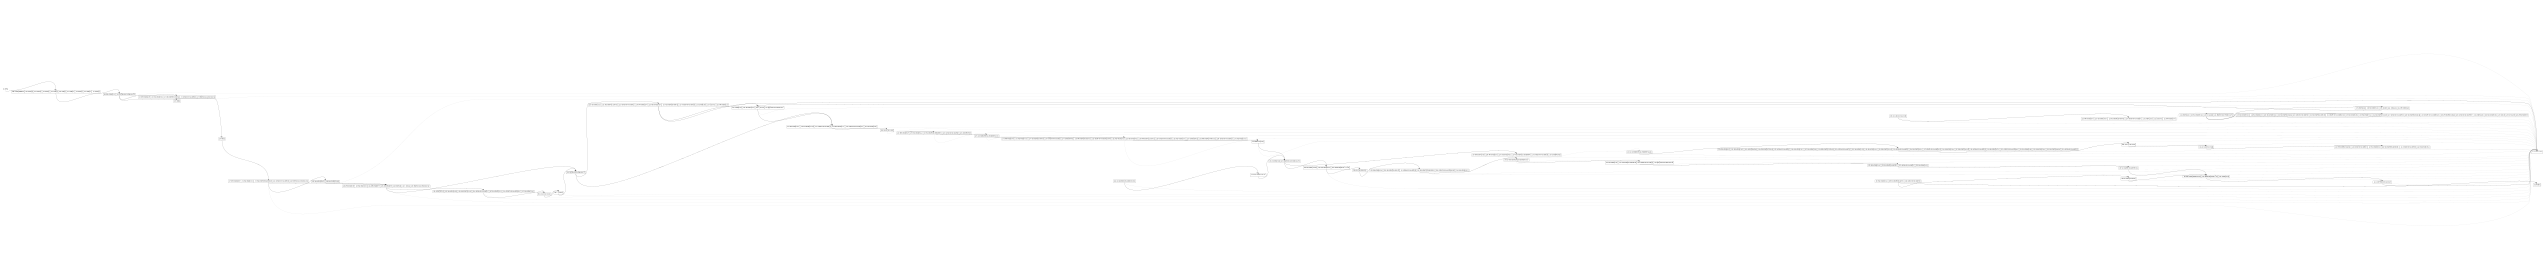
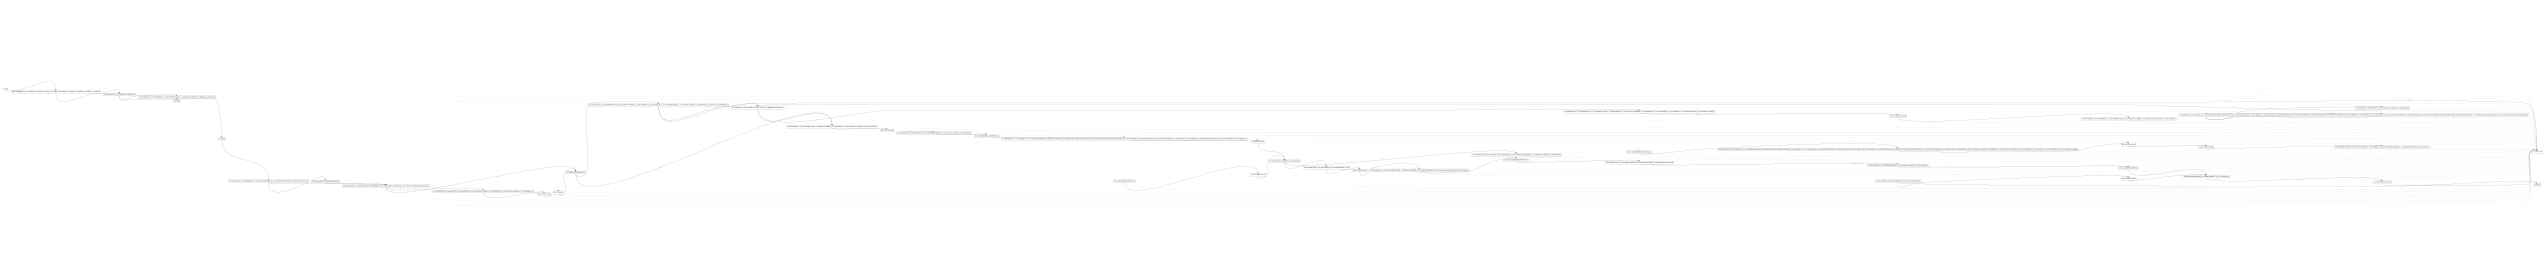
node "2215: read-variable['a',v22,-]": added
